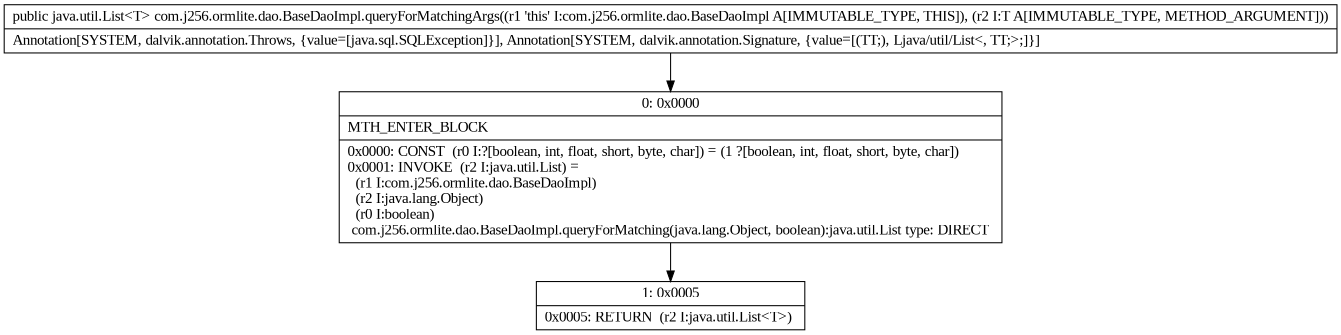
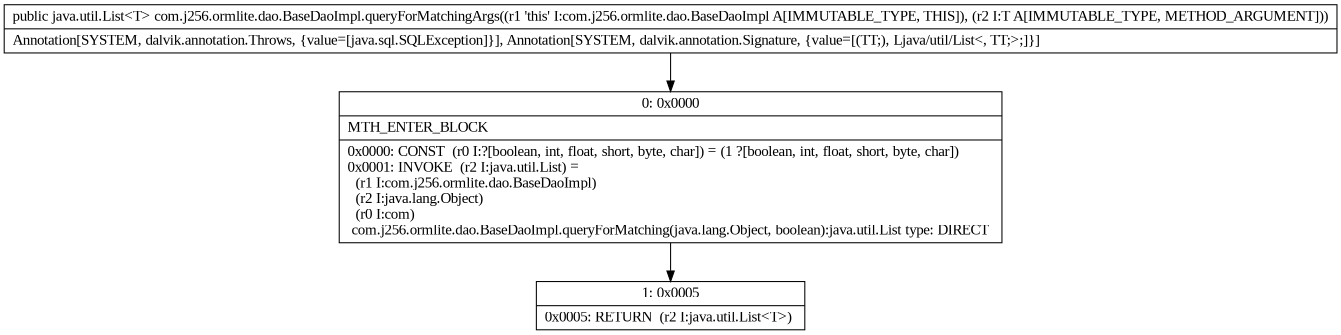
node "0: 0x0000": text "(r0 I:boolean)" -> "(r0 I:com)"
